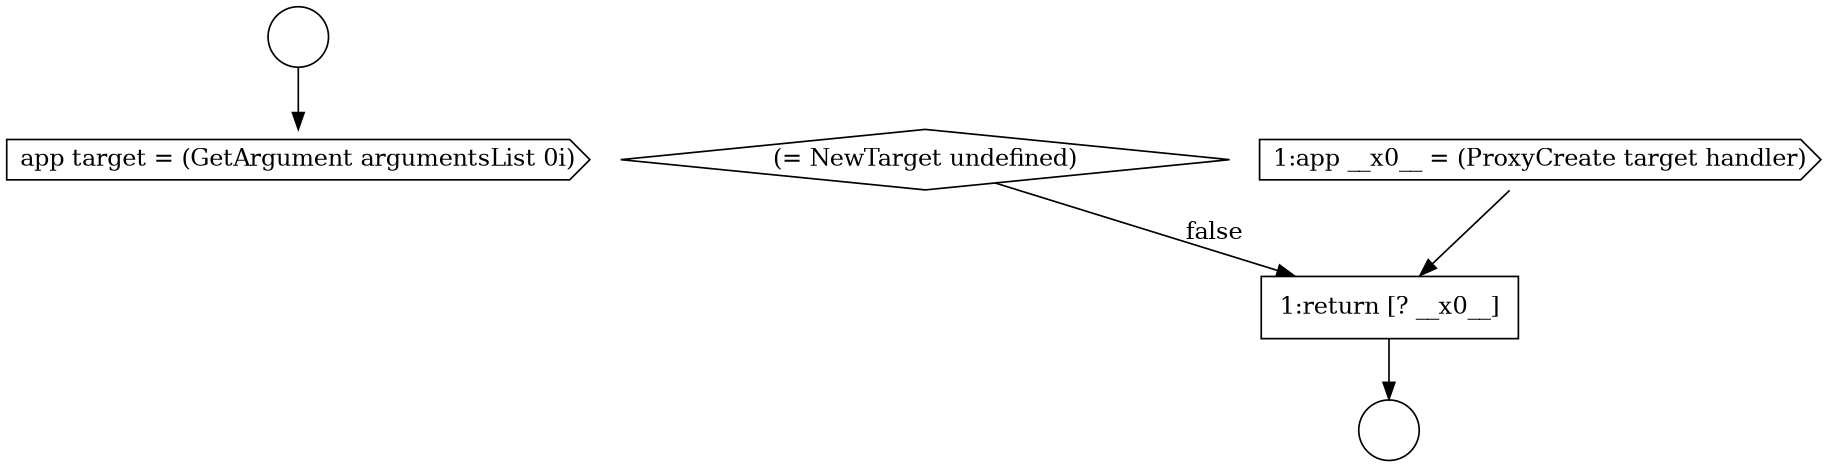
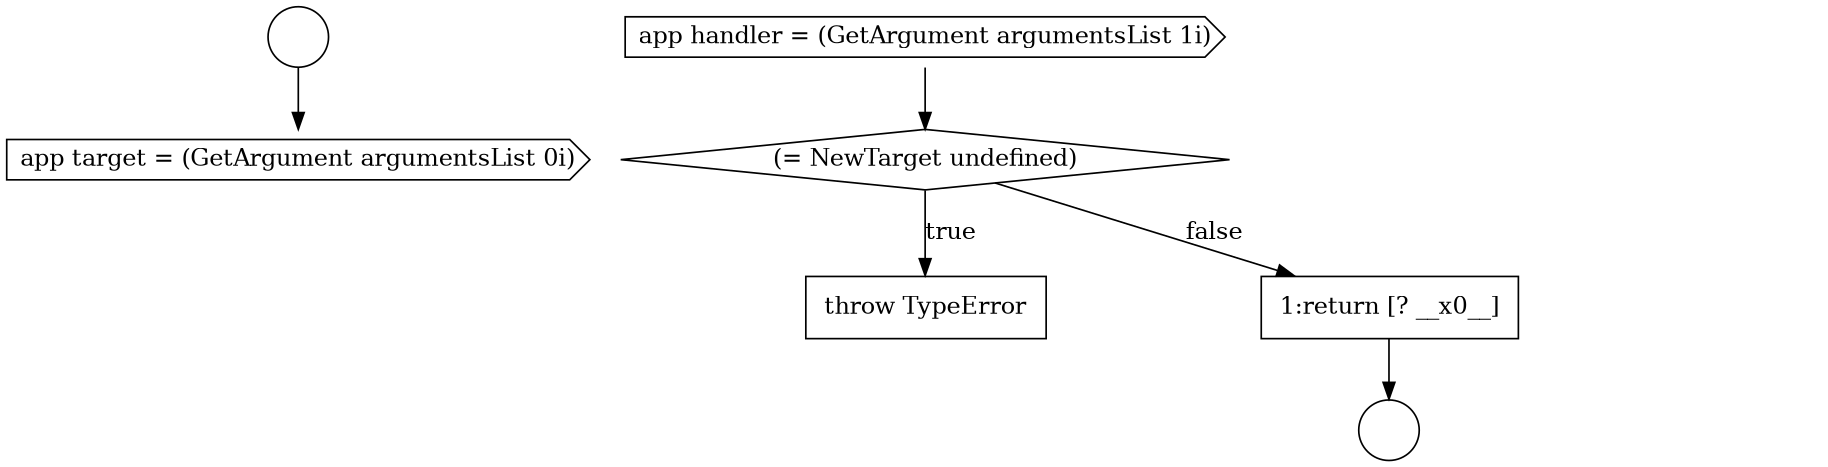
node "app handler = (GetArgument argumentsList 1i)": added
node "1:app __x0__ = (ProxyCreate target handler)": removed
node "throw TypeError": added
